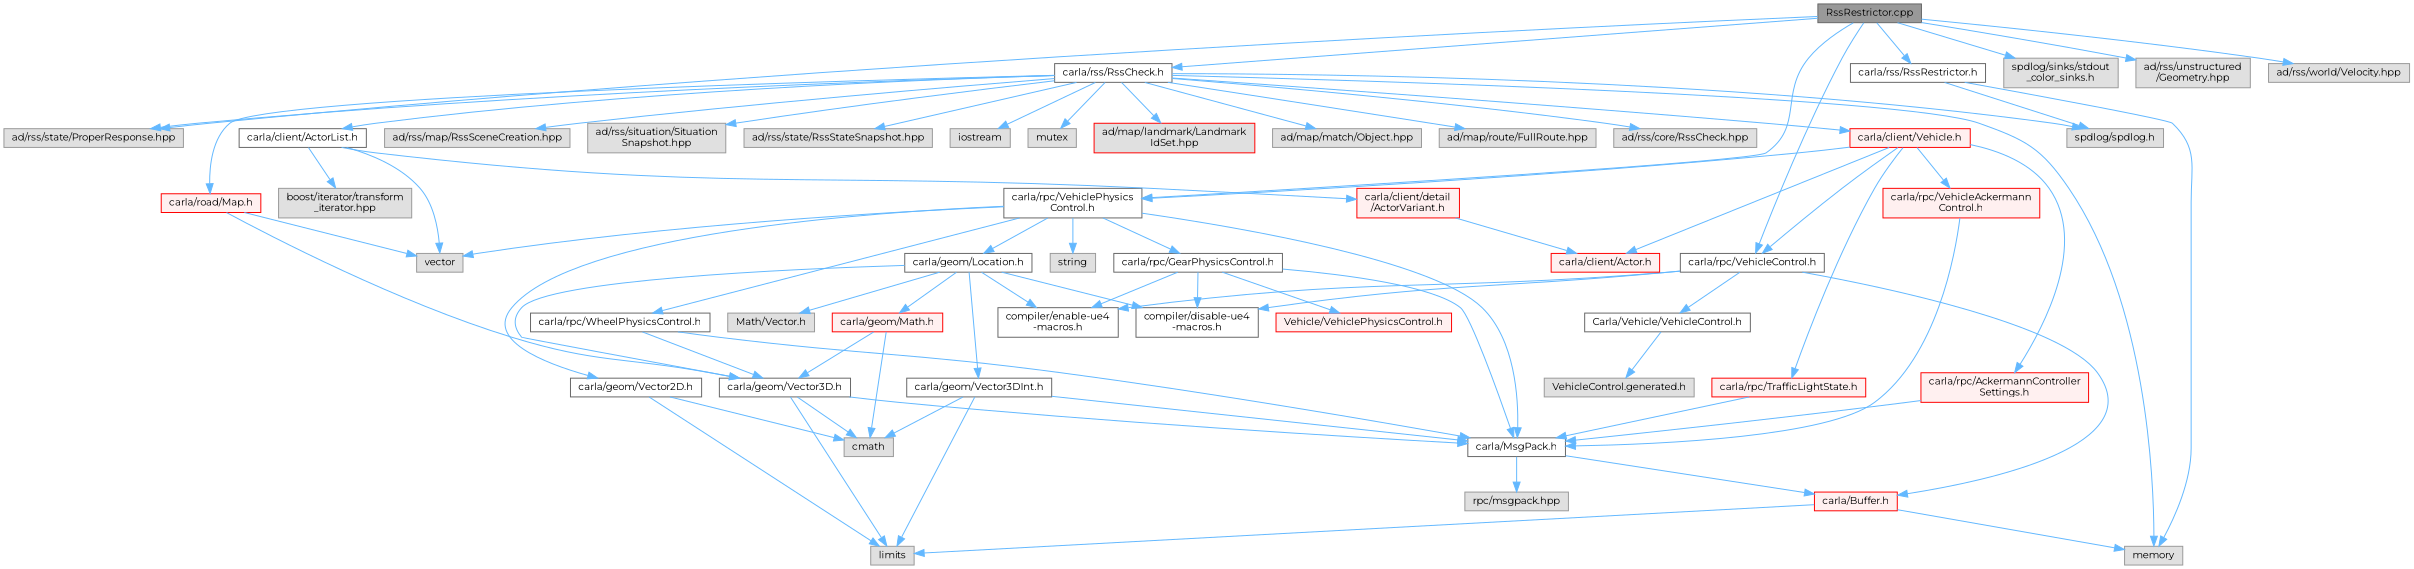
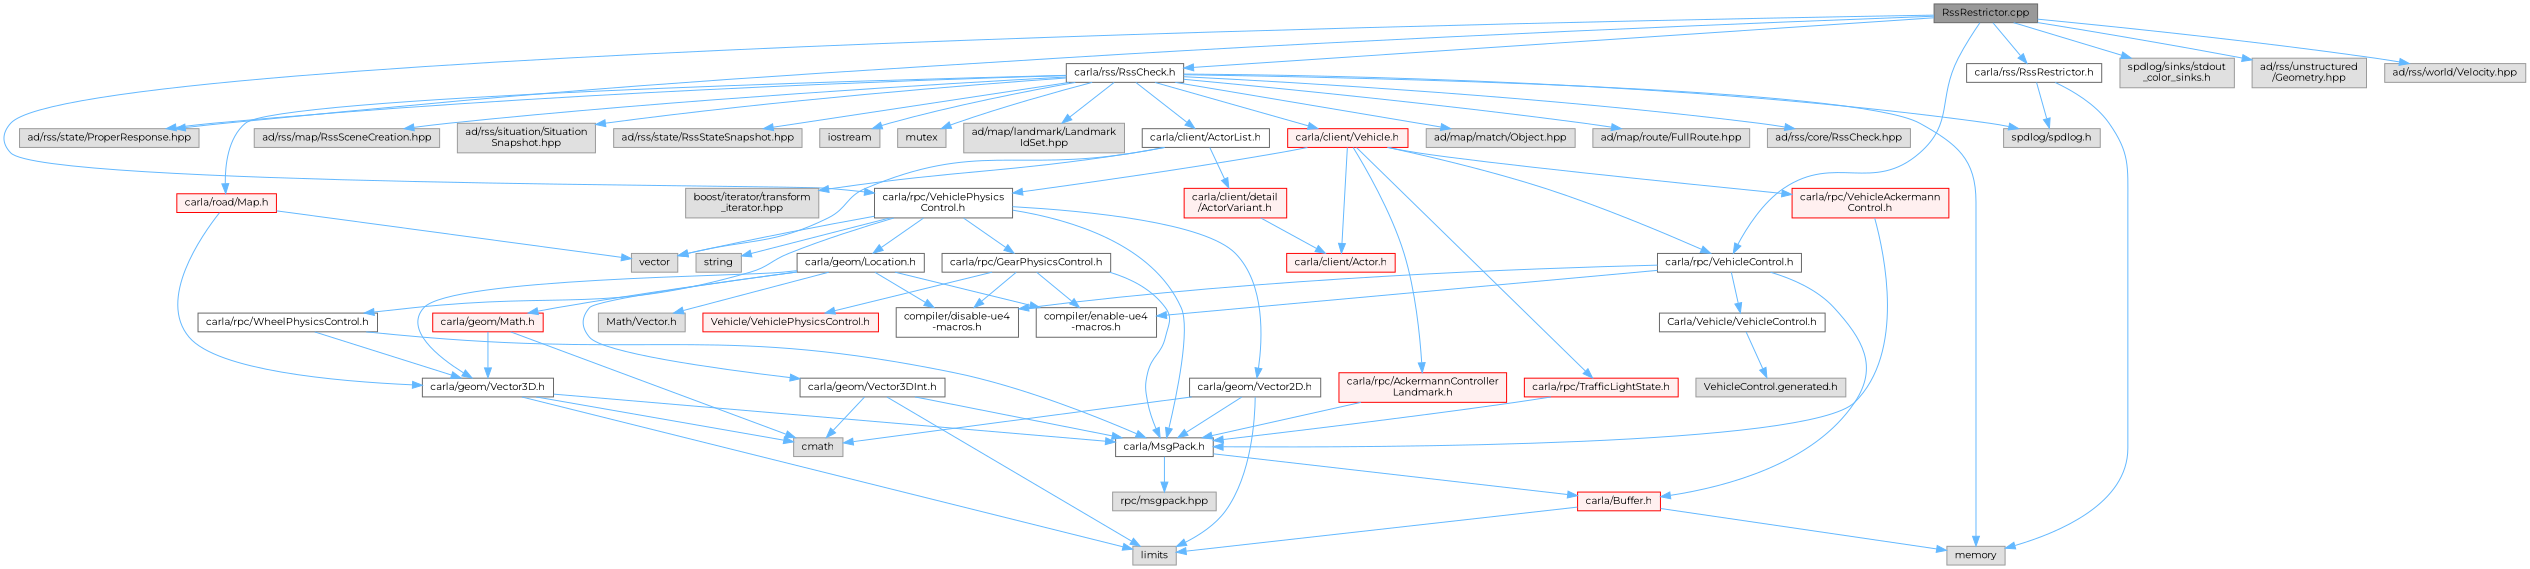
node "ad/map/landmark/Landmark IdSet.hpp": color red -> grey60
node "carla/rpc/AckermannController Settings.h": label "carla/rpc/AckermannController Settings.h" -> "carla/rpc/AckermannController Landmark.h"
edge "carla/geom/Vector2D.h" -> "carla/MsgPack.h": added
